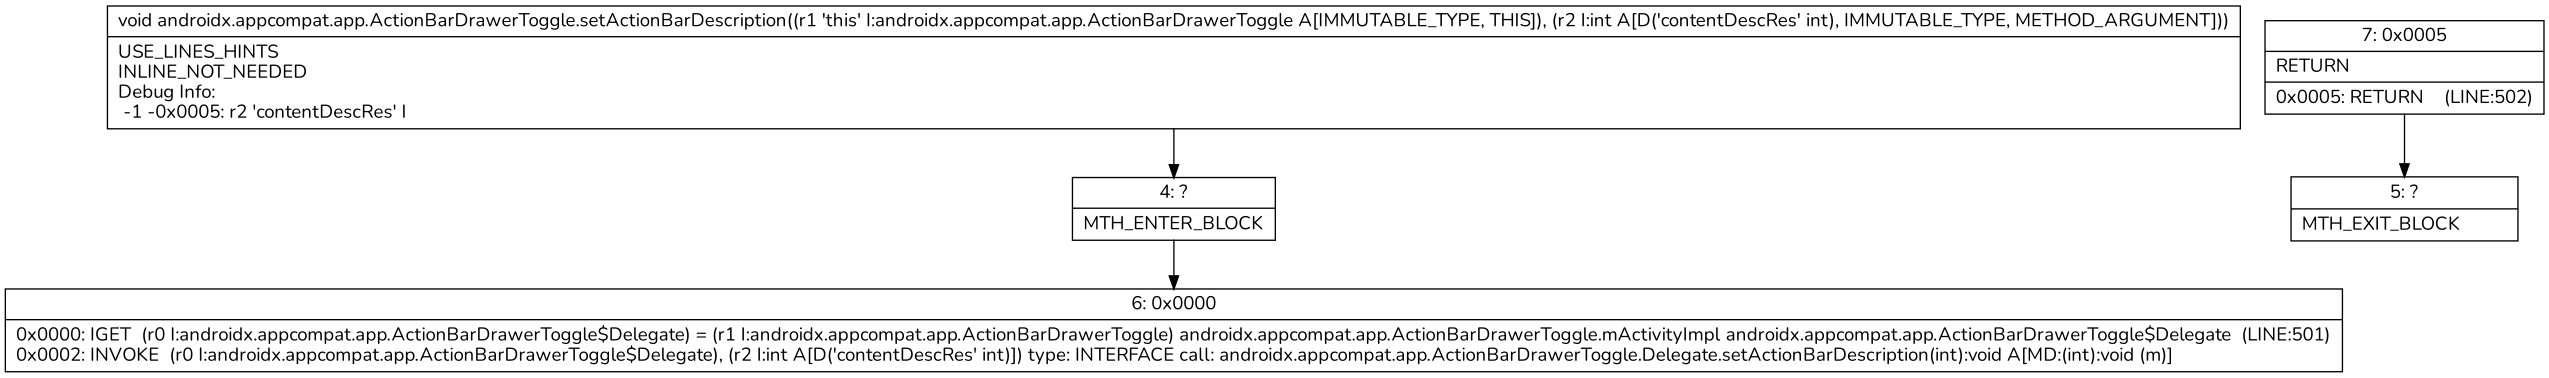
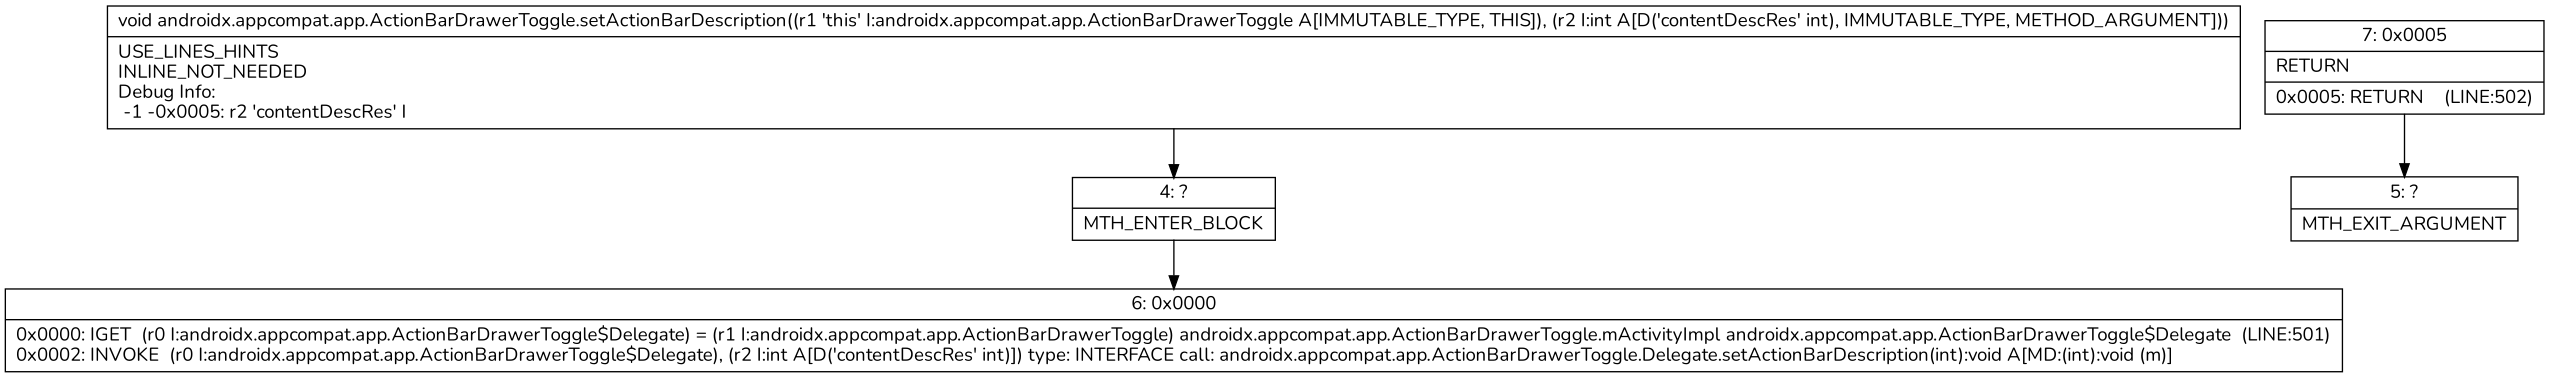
node "5: ?": text "MTH_EXIT_BLOCK" -> "MTH_EXIT_ARGUMENT"
